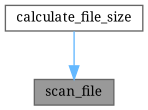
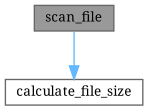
edge "calculate_file_size" -> "scan_file": reversed
